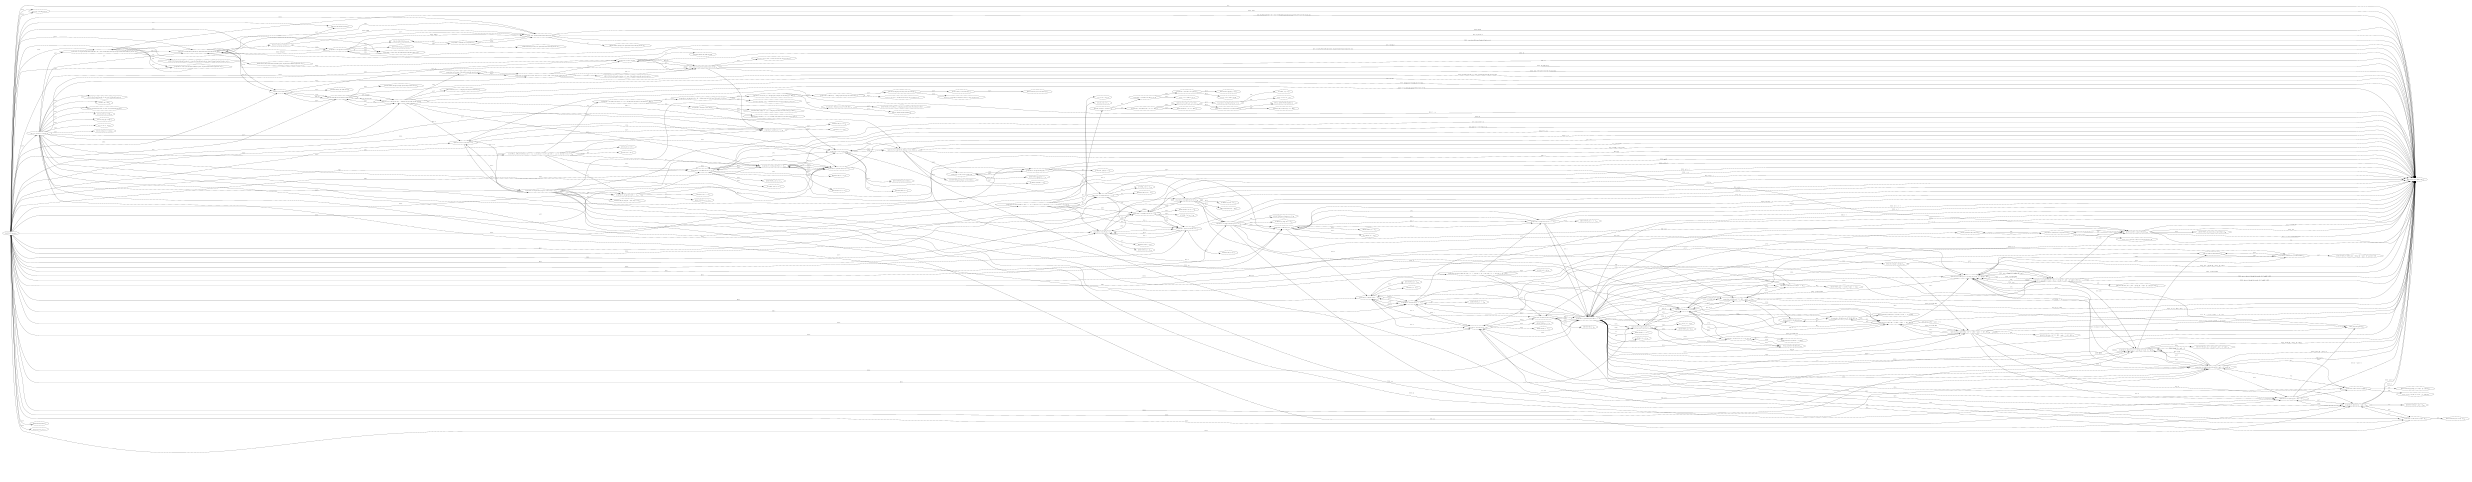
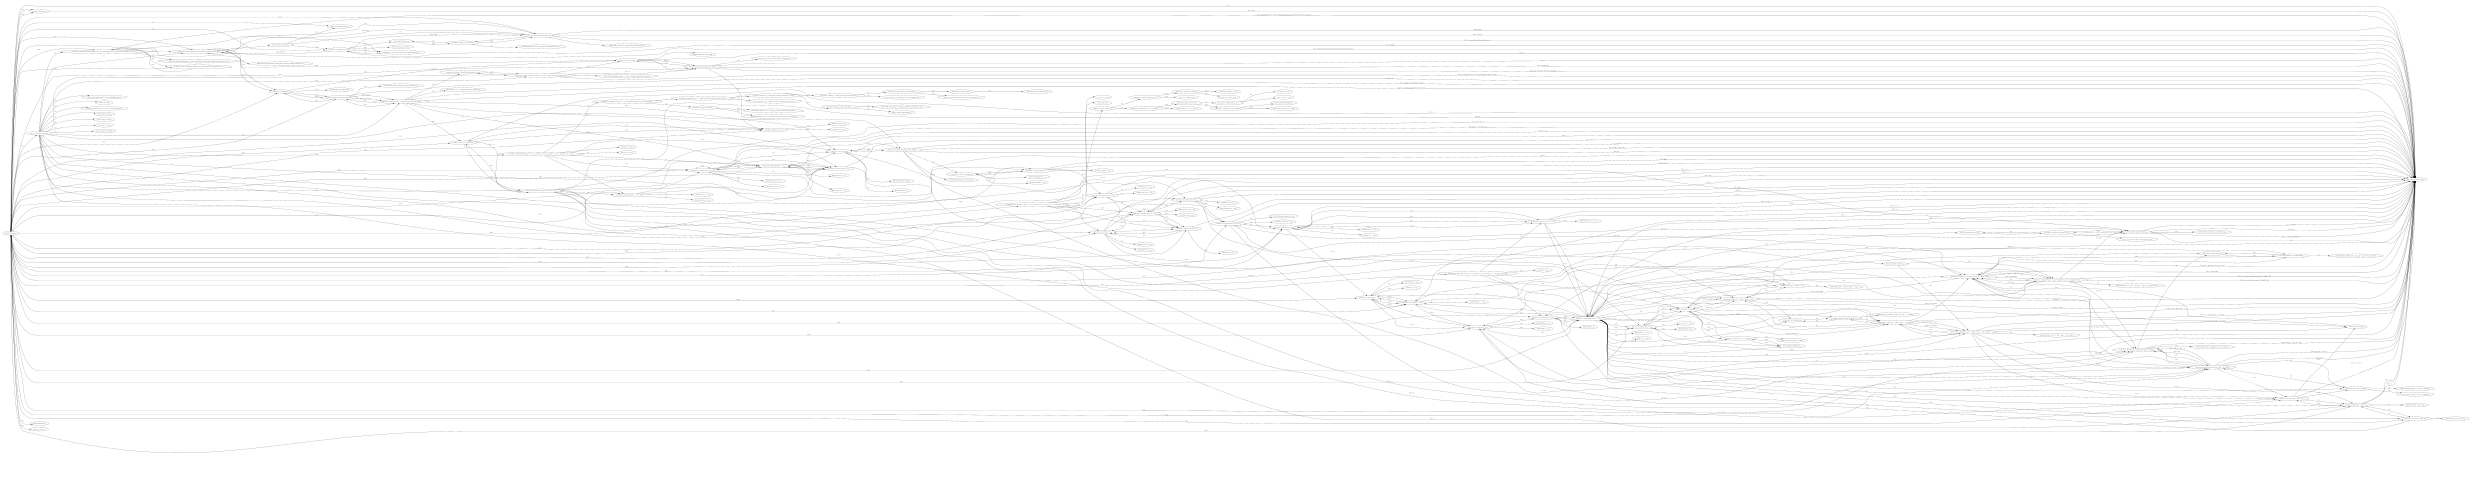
node "(IDENTIFIER,aa,int[] aa = new int[1 + n])": removed
